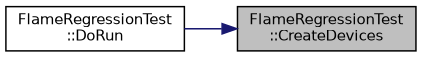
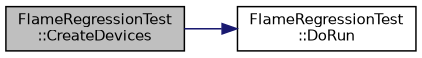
edge "FlameRegressionTest ::DoRun" -> "FlameRegressionTest ::CreateDevices": reversed
